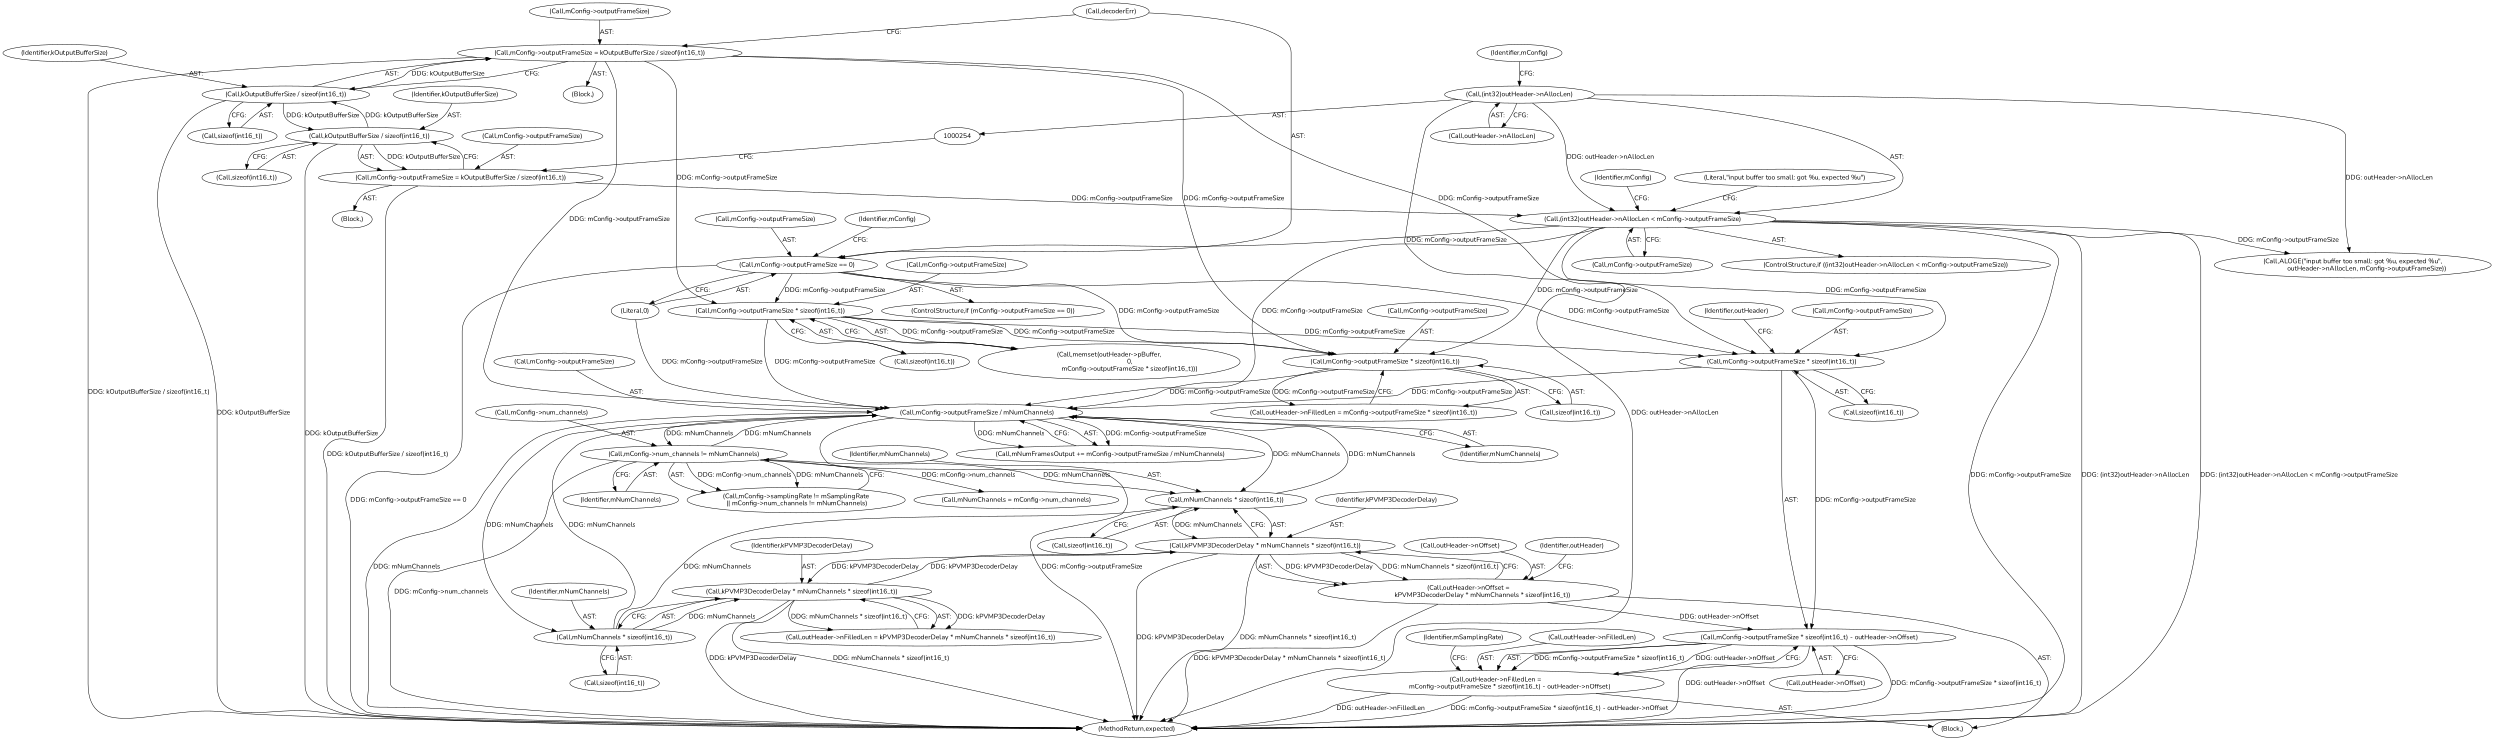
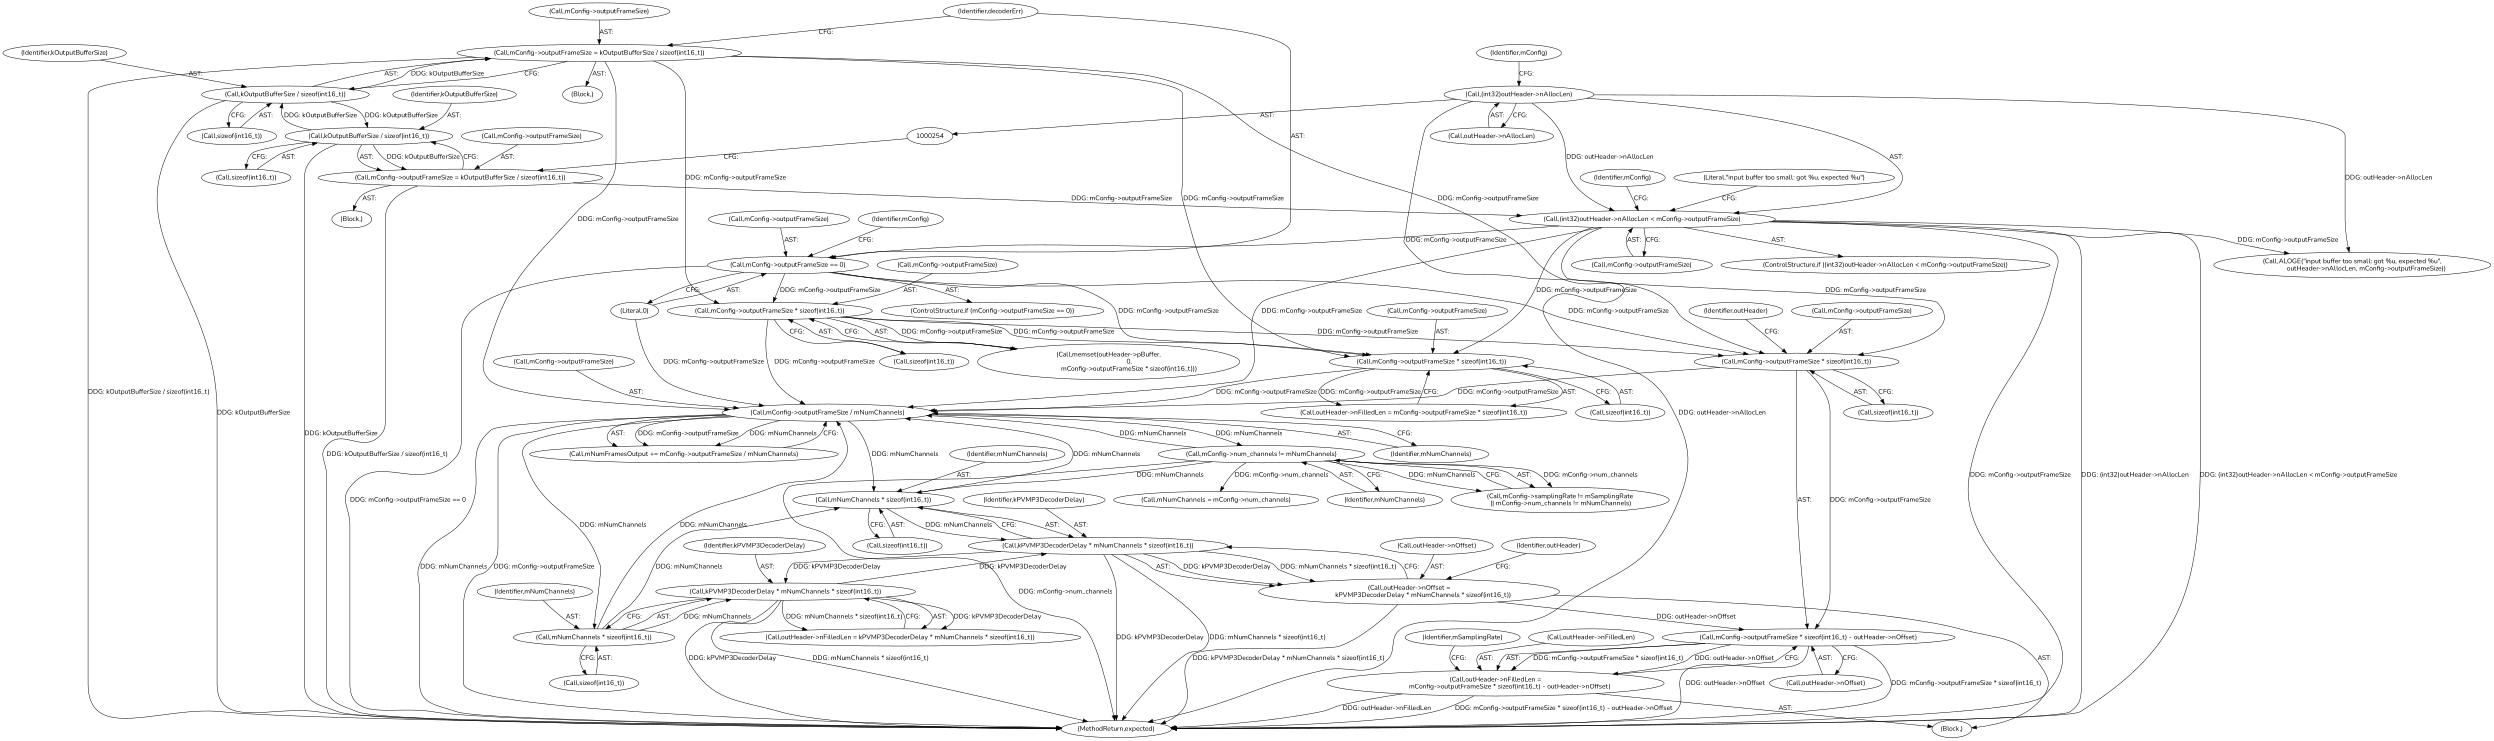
node "(Call,decoderErr)": label "(Call,decoderErr)" -> "(Identifier,decoderErr)"
node "(Call,mConfig->num_channels)": removed
